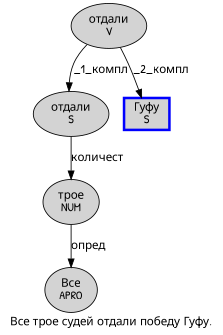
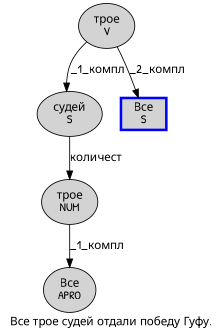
node "отдали V": label "отдали V" -> "трое V"
node "отдали S": label "отдали S" -> "судей S"
node "Гуфу S": label "Гуфу S" -> "Все S"
edge "трое NUM" -> "Все APRO": label "опред" -> "_1_компл"
